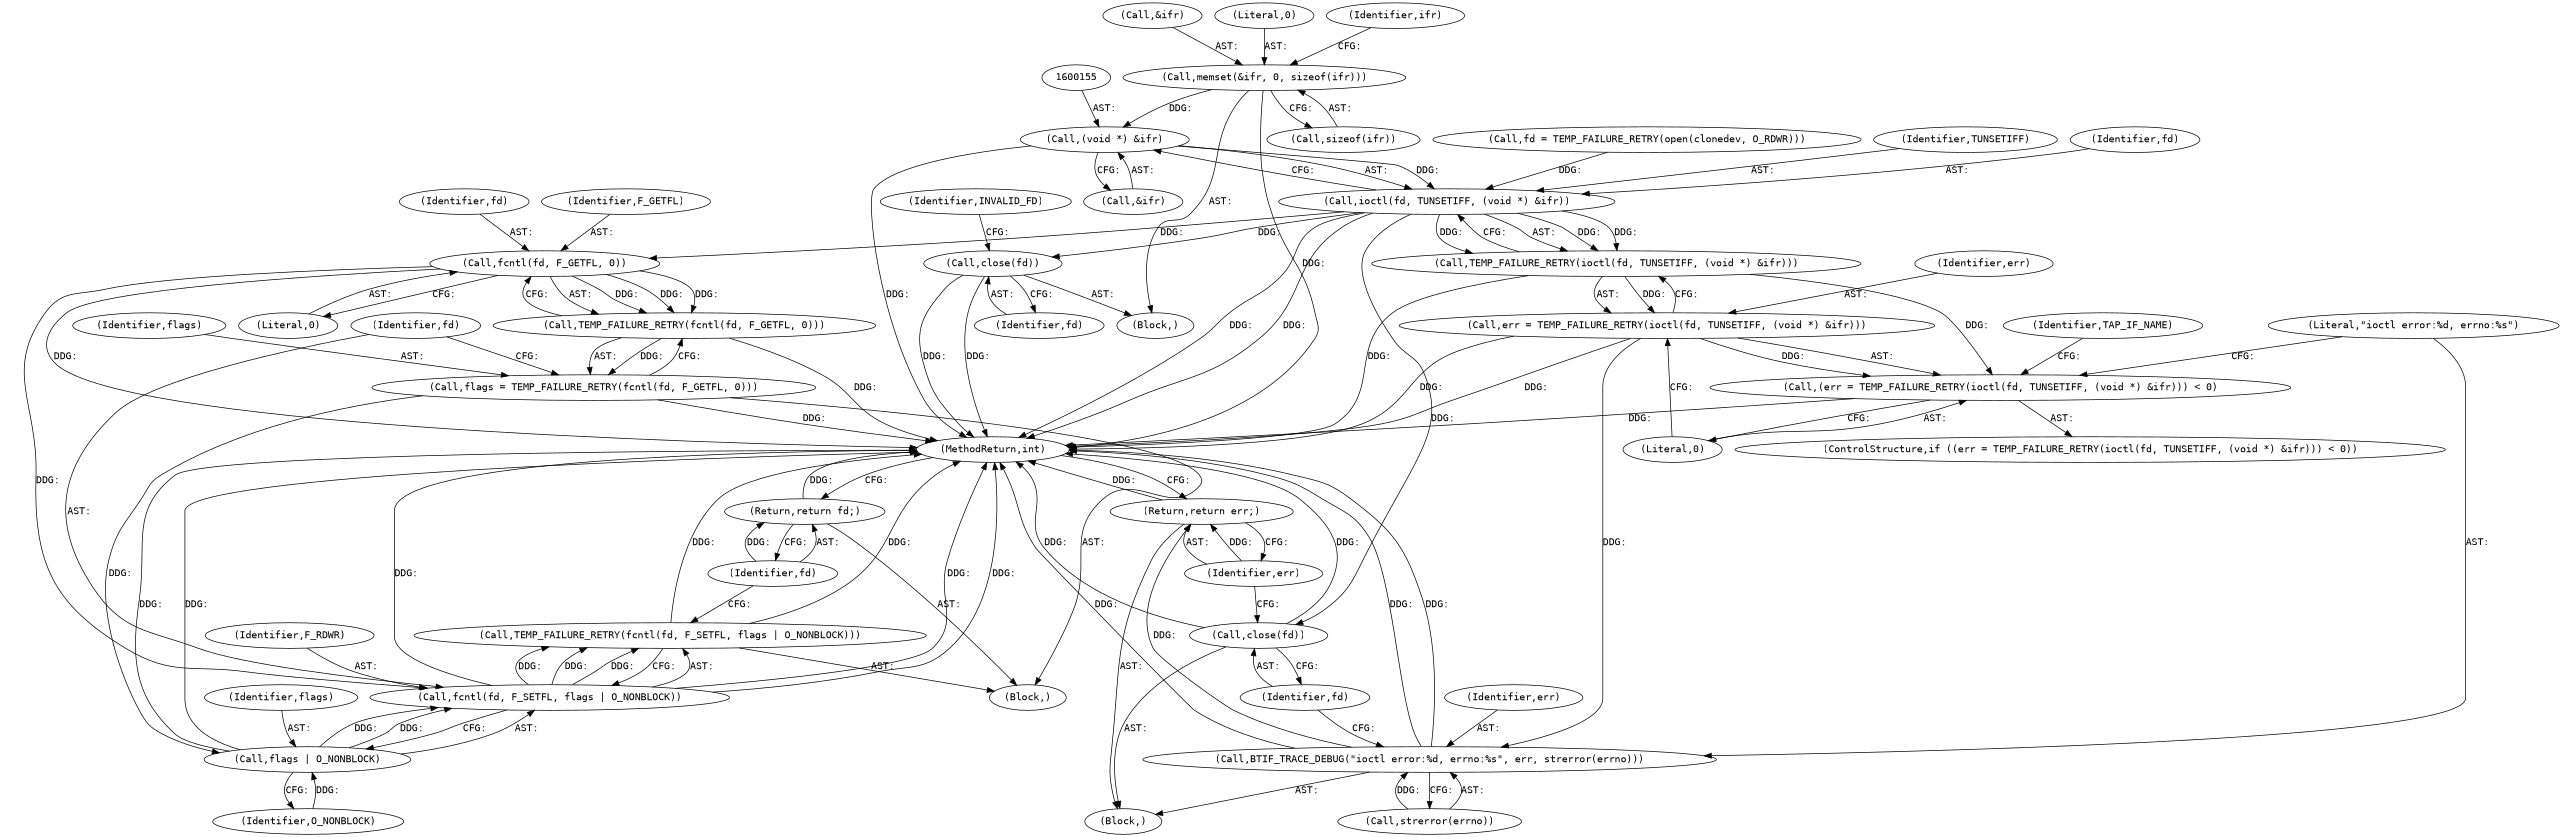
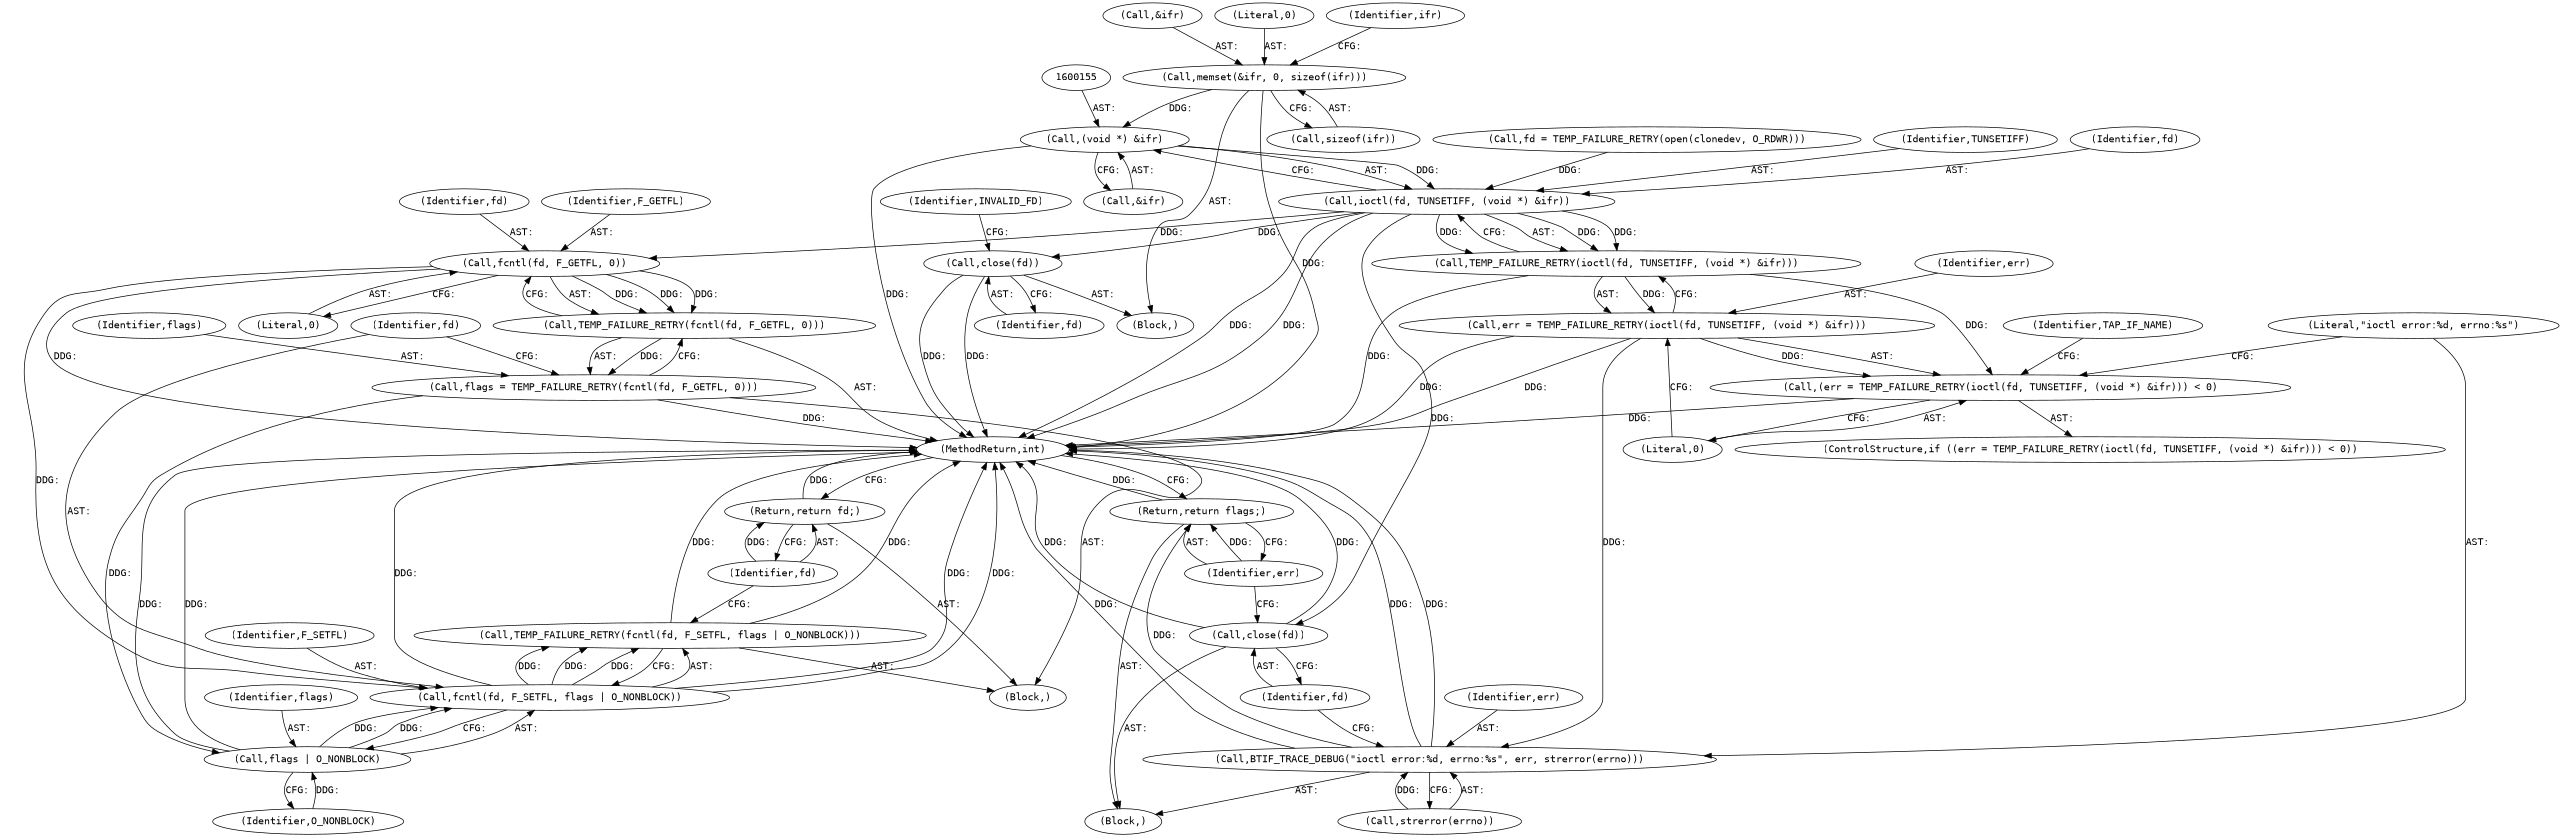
edge "(Call,TEMP_FAILURE_RETRY(fcntl(fd, F_GETFL, 0)))" -> "(MethodReturn,int)": label "DDG: " -> "AST: "
node "(Return,return err;)": label "(Return,return err;)" -> "(Return,return flags;)"
node "(Identifier,F_RDWR)": label "(Identifier,F_RDWR)" -> "(Identifier,F_SETFL)"
